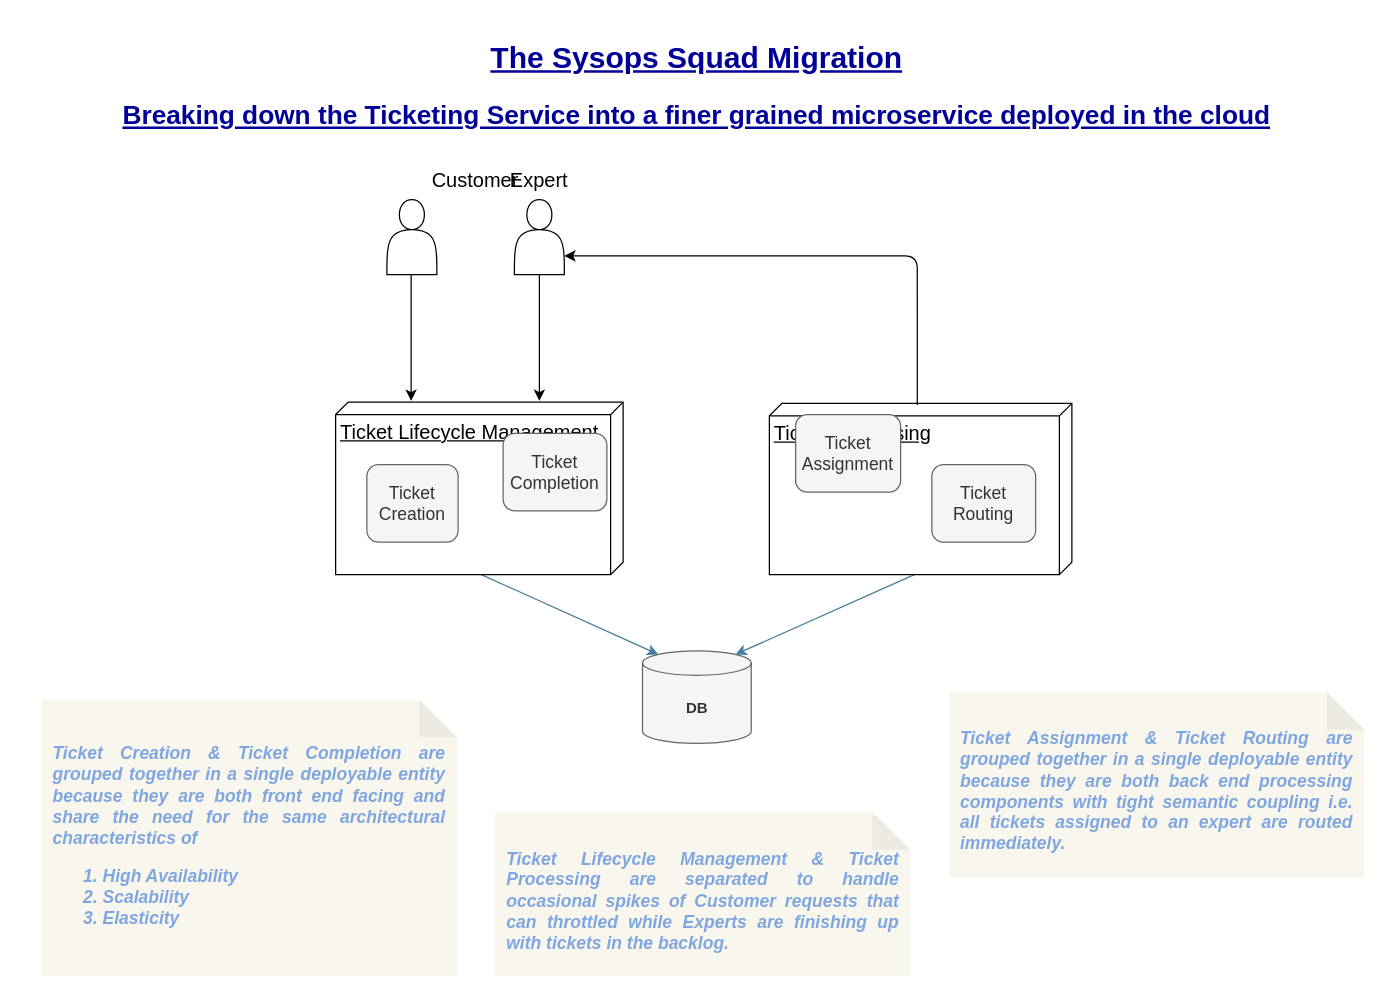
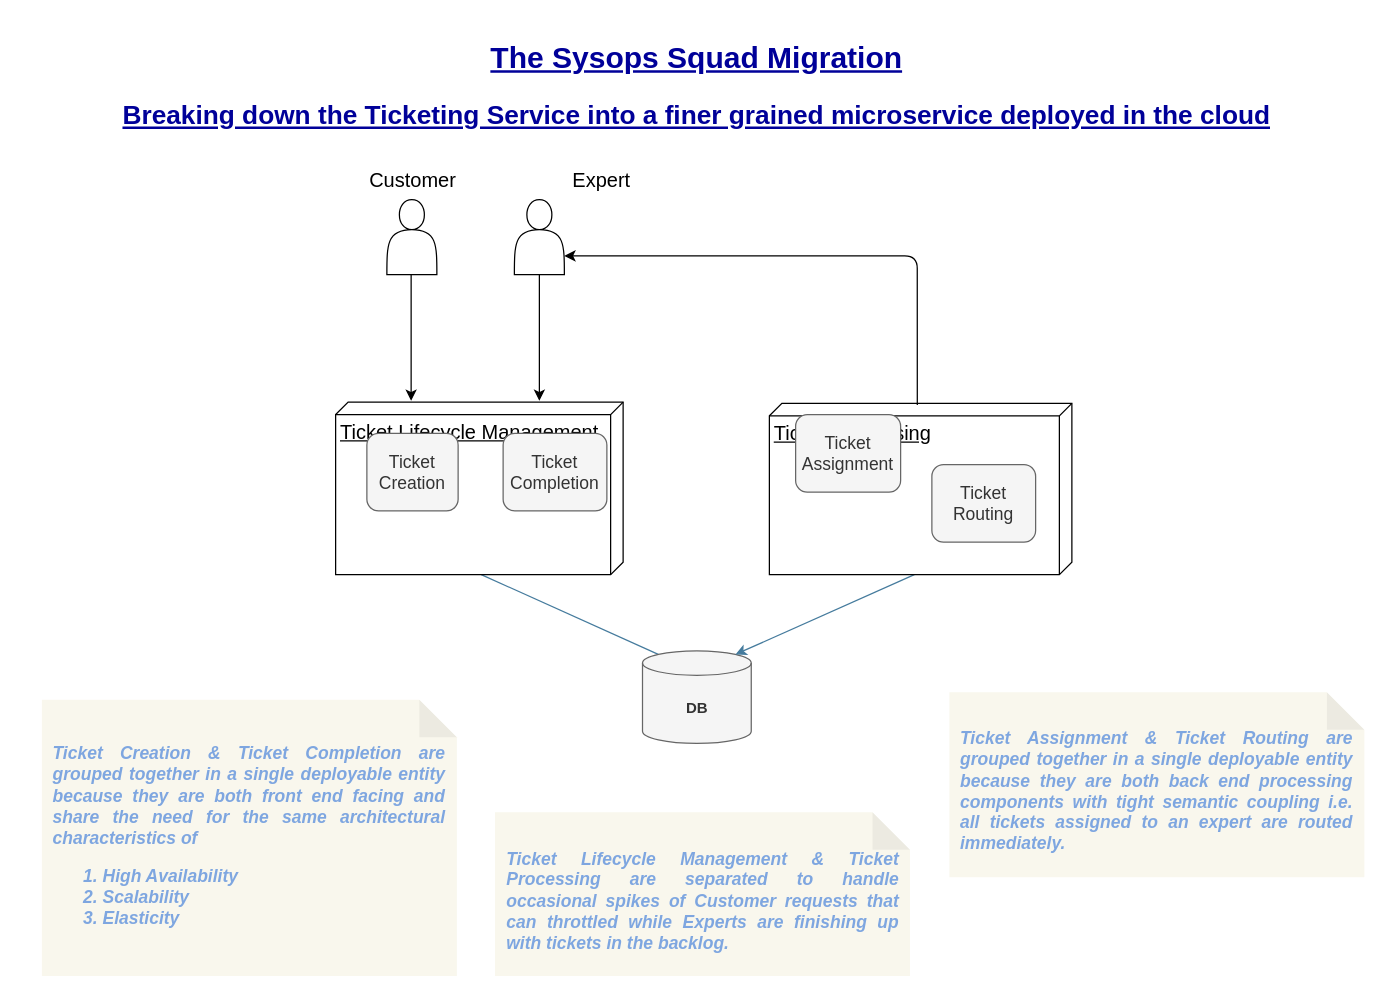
node "Customer": moved (476, 179) -> (413, 179)
node "Expert": moved (539, 179) -> (602, 179)
node "Ticket Creation": moved (413, 503) -> (413, 472)
edge "Ticket Lifecycle Management" -> "DB": arrowhead classic -> none
